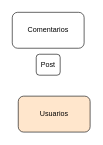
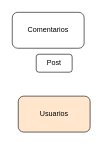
node "Post": size 24x21 -> 36x18
